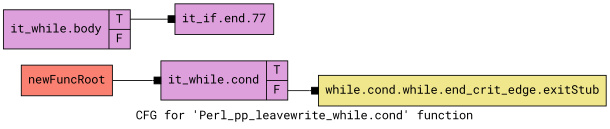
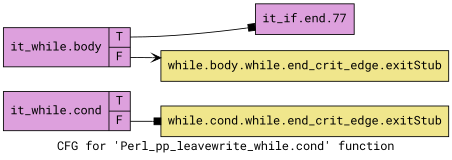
node "while.body.while.end_crit_edge.exitStub": added
node "newFuncRoot": removed
